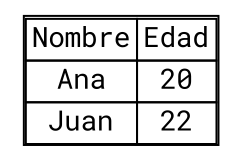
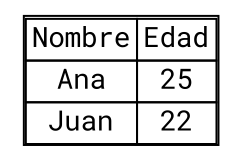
node "Nombre": text "20" -> "25"
